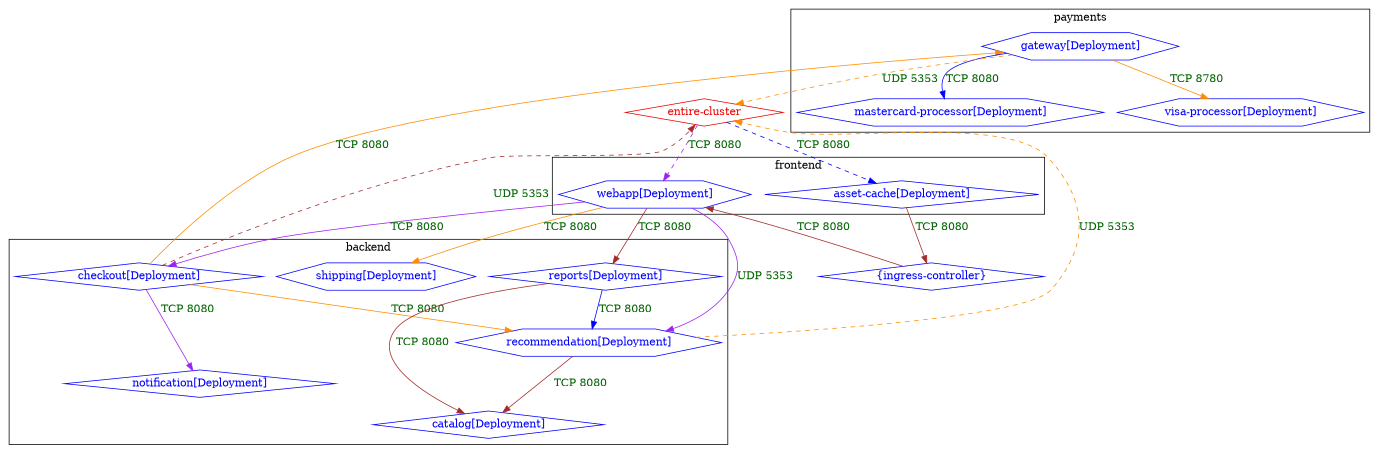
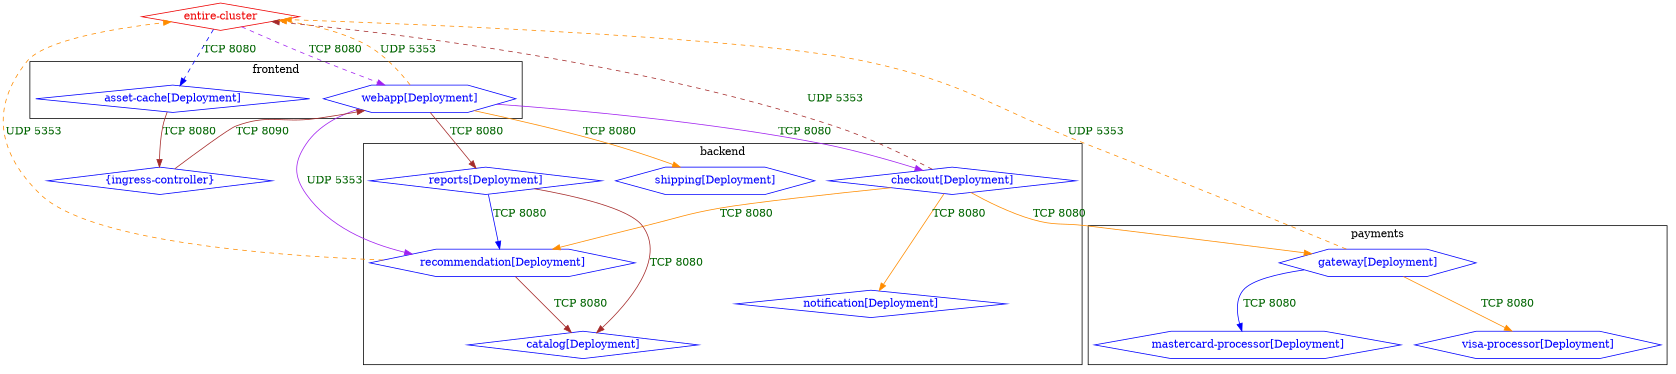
edge "webapp[Deployment]" -> "entire-cluster": added, label "UDP 5353"
edge "gateway[Deployment]" -> "visa-processor[Deployment]": label "TCP 8780" -> "TCP 8080"
edge "{ingress-controller}" -> "webapp[Deployment]": label "TCP 8080" -> "TCP 8090"
edge "checkout[Deployment]" -> "notification[Deployment]": color purple -> darkorange
